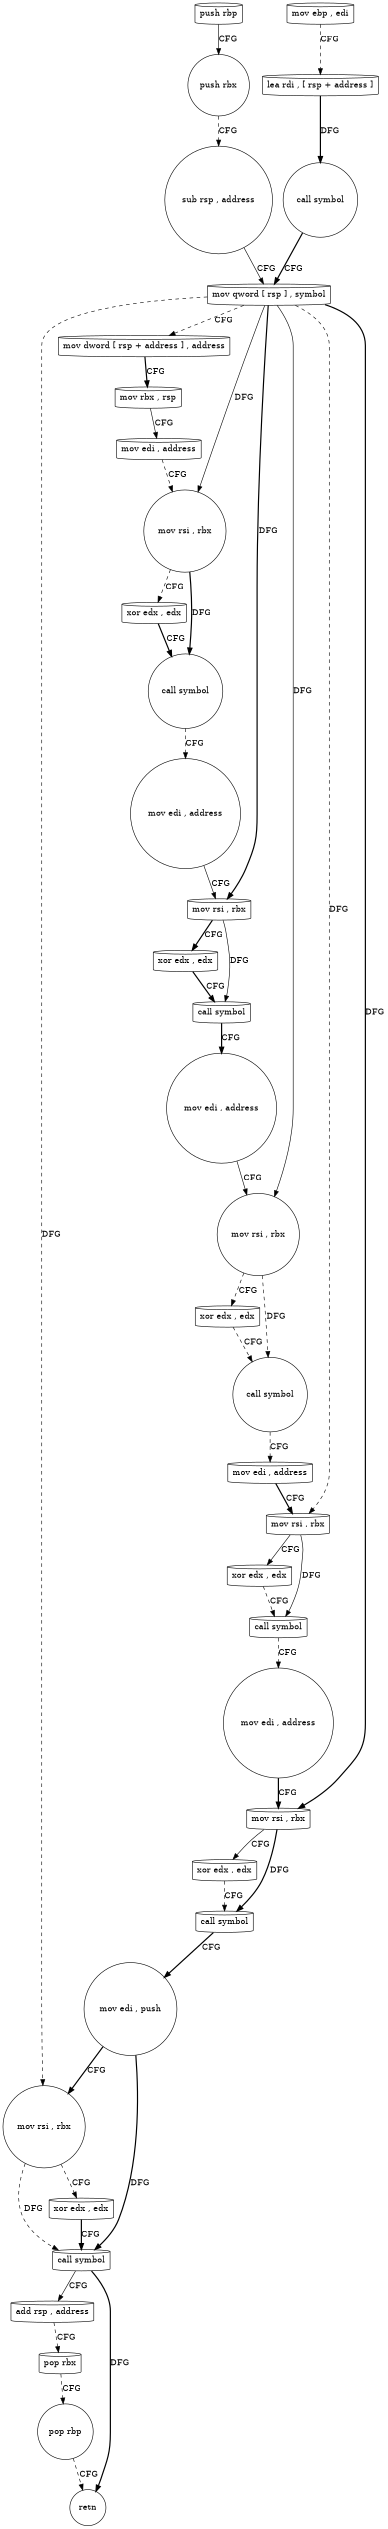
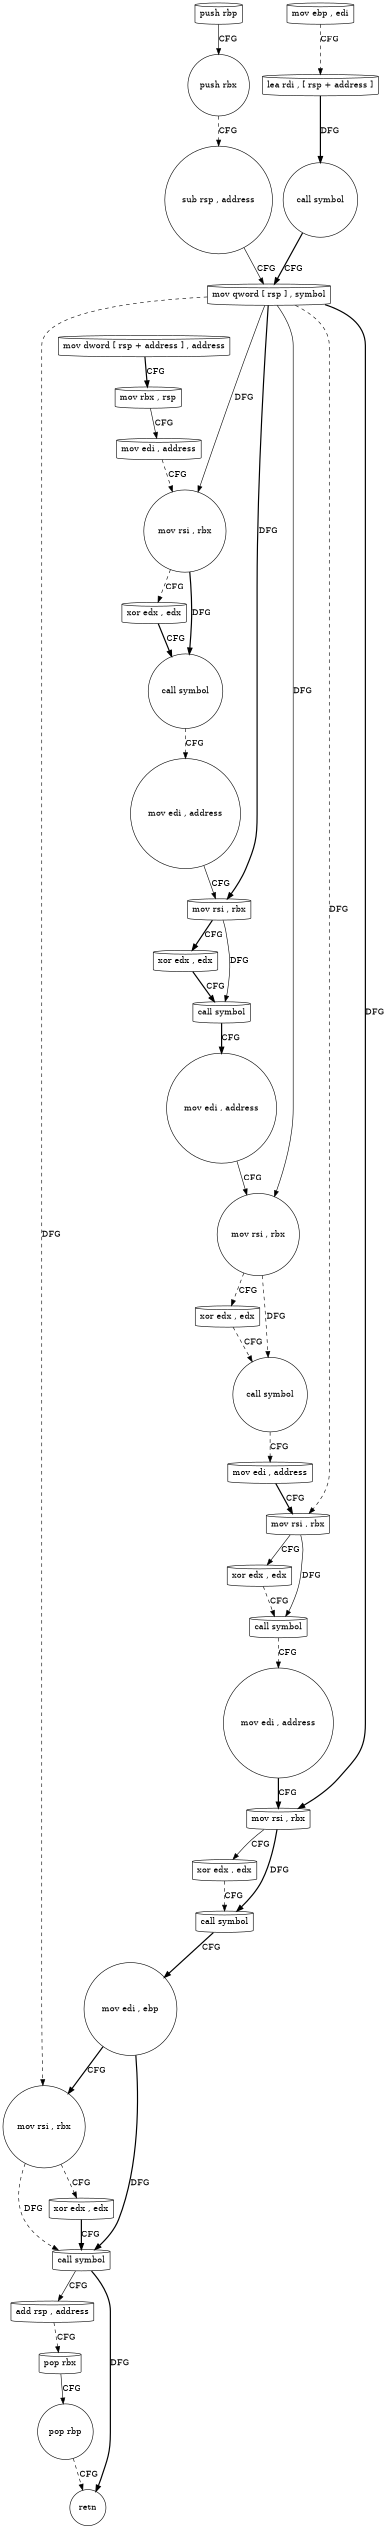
edge "mov qword [ rsp ] , symbol" -> "mov dword [ rsp + address ] , address": removed, label "CFG"
node "mov edi , push": label "mov edi , push" -> "mov edi , ebp"
edge "pop rbx" -> "pop rbp": style dashed -> solid
